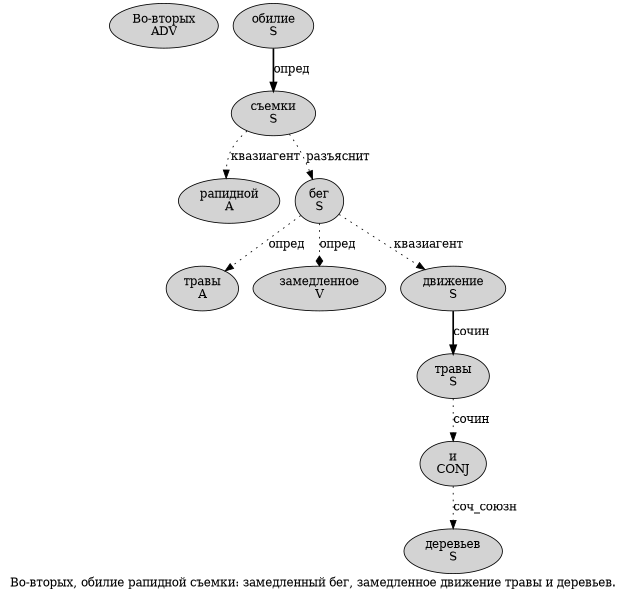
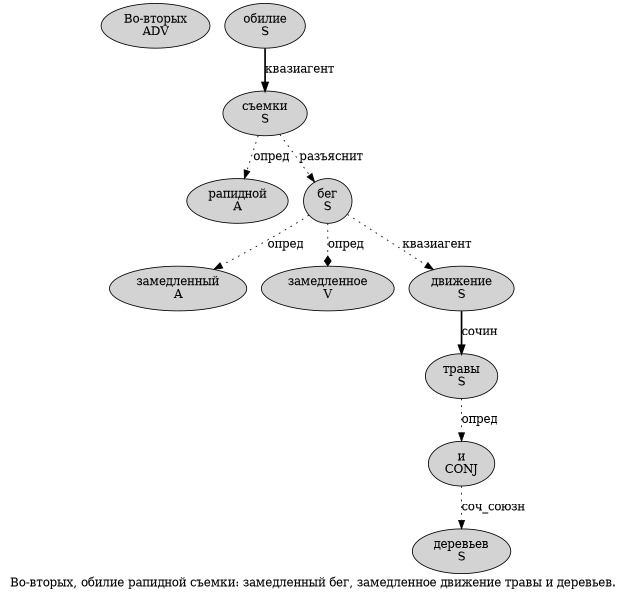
edge "обилие S" -> "съемки S": label "опред" -> "квазиагент"
edge "съемки S" -> "рапидной A": label "квазиагент" -> "опред"
node "травы A": label "травы A" -> "замедленный A"
edge "травы S" -> "и CONJ": label "сочин" -> "опред"
